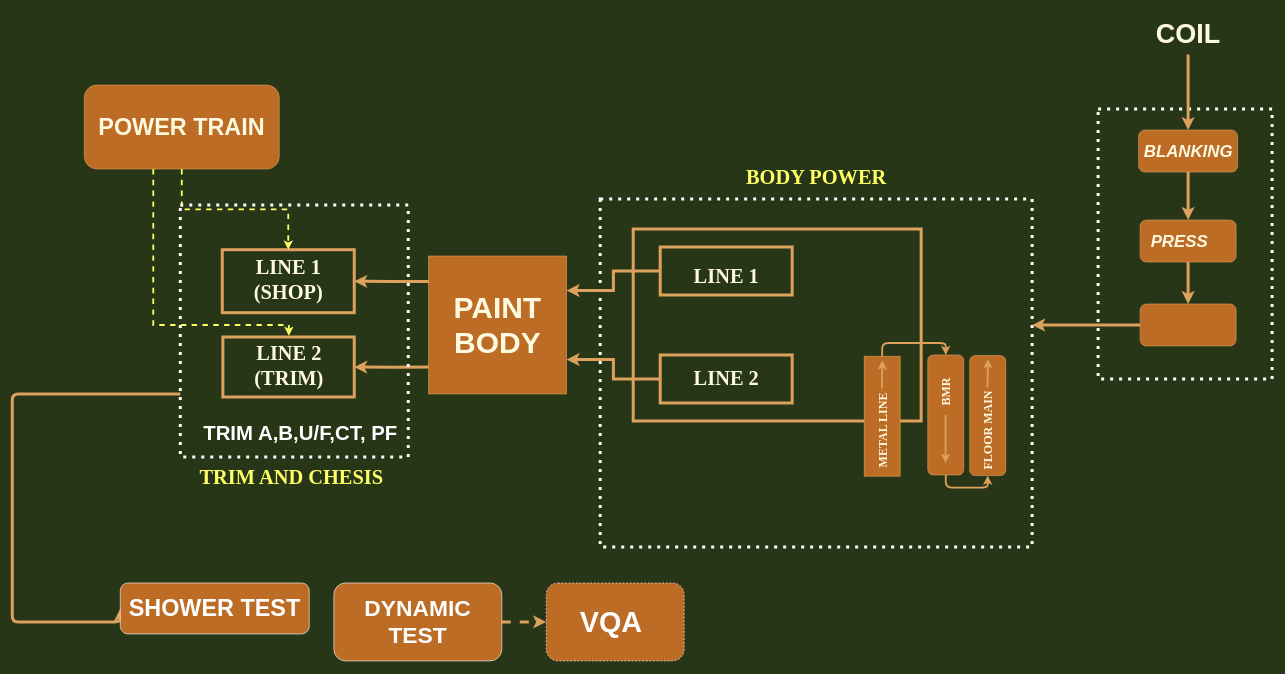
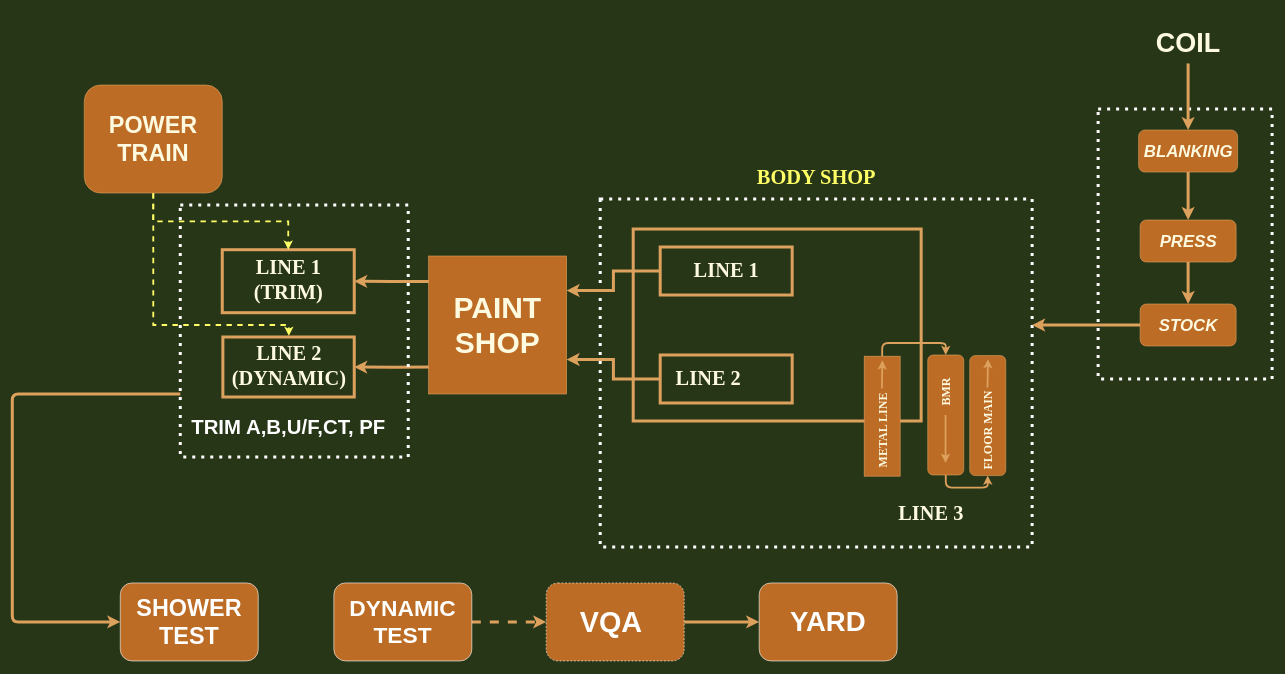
node "COIL": moved (1188, 33) -> (1188, 42)
node "POWER TRAIN": size 195x84 -> 138x108
node "BODY POWER": label "BODY POWER" -> "BODY SHOP"
node "PRESS": moved (1179, 241) -> (1188, 241)
node "LINE 1": moved (726, 277) -> (726, 271)
node "LINE 1 (SHOP)": label "LINE 1 (SHOP)" -> "LINE 1 (TRIM)"
node "PAINT BODY": label "PAINT BODY" -> "PAINT SHOP"
node "STOCK": added
node "LINE 2 (TRIM)": label "LINE 2 (TRIM)" -> "LINE 2 (DYNAMIC)"
node "LINE 2": moved (726, 379) -> (708, 379)
node "TRIM A,B,U/F,CT, PF": moved (300, 430) -> (288, 424)
node "TRIM AND CHESIS": removed
node "LINE 3": added
node "SHOWER TEST": size 189x51 -> 138x78
node "DYNAMIC TEST": size 168x78 -> 138x78
edge "VQA" -> "YARD": added
node "YARD": added
